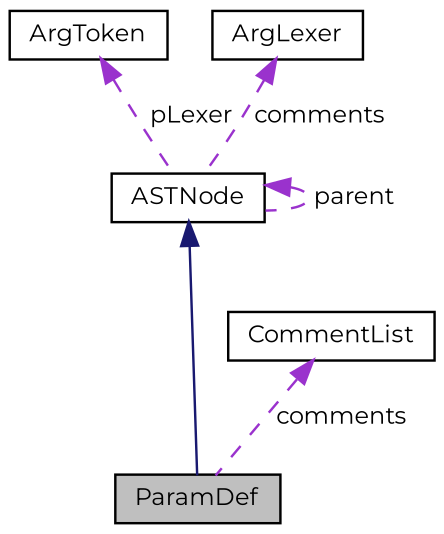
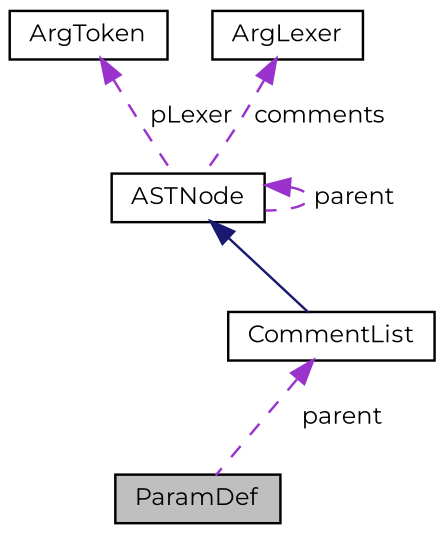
edge "ParamDef" -> "ASTNode": now "CommentList" -> "ASTNode"
edge "ParamDef" -> "CommentList": label " comments" -> " parent"
